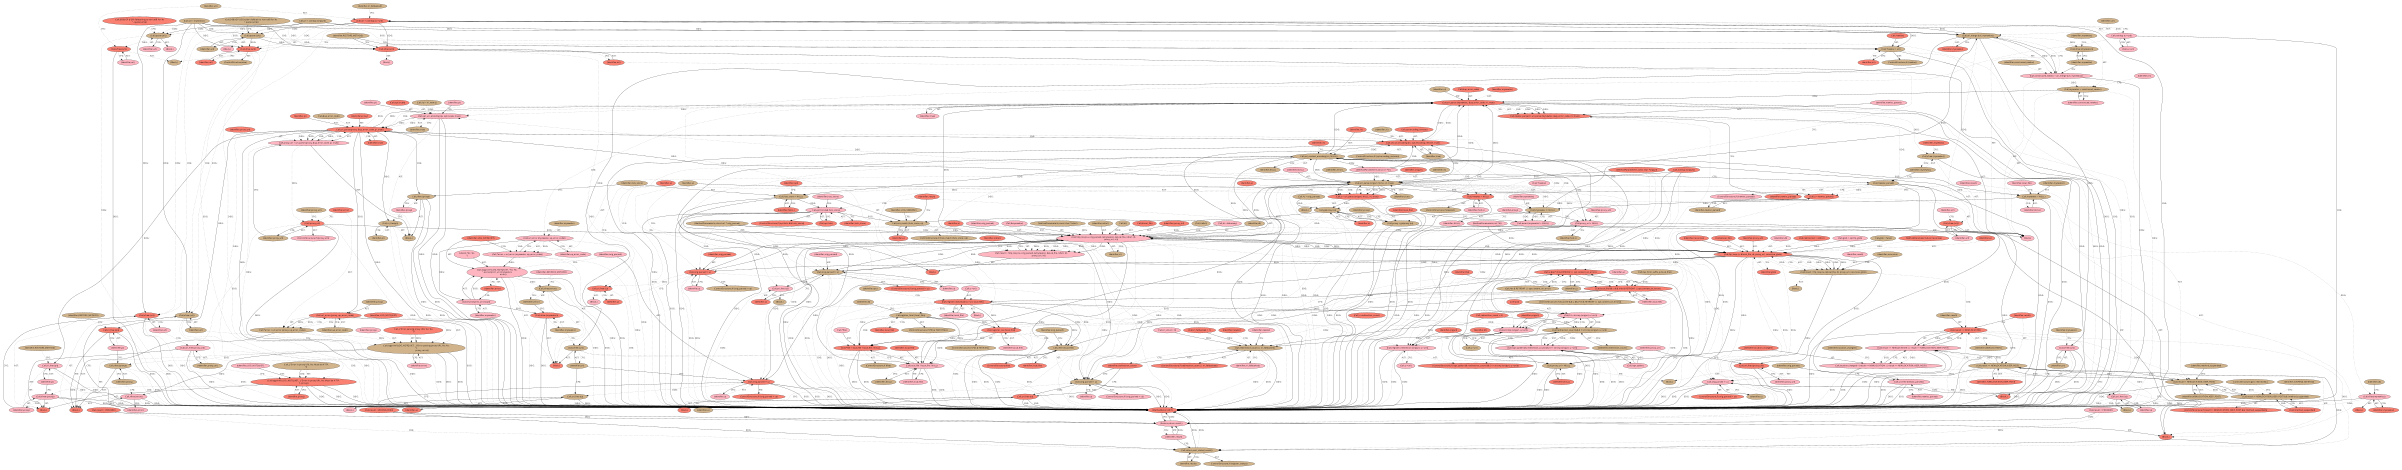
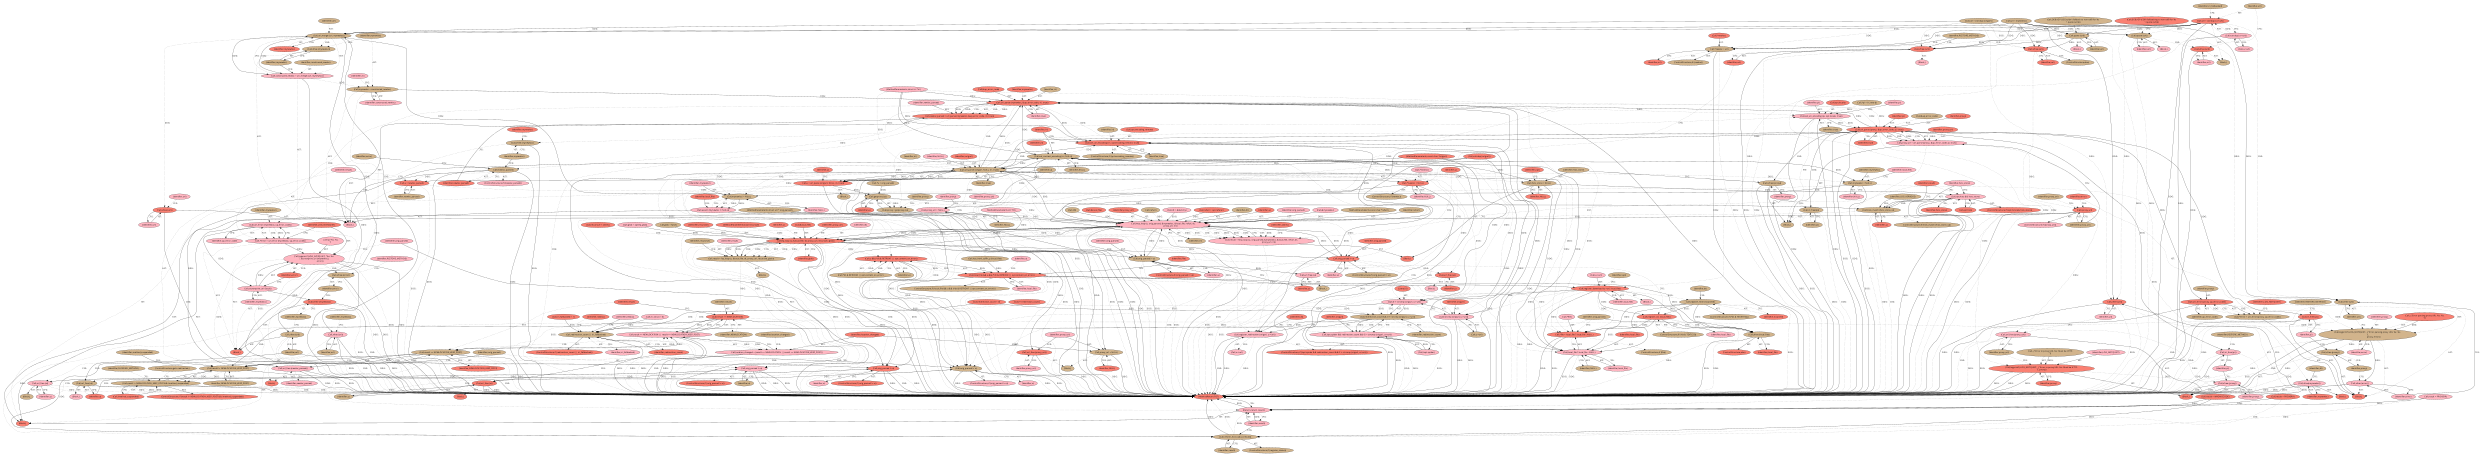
edge "(Call,set_content_encoding (iri, NULL))" -> "(MethodParameterIn,struct iri *iri)": reversed
node "(Call,refurl = opt.referer)": added
node "(Call,redirection = oldrec)": label "(Call,redirection = oldrec)" -> "(Call,recursive = oldrec)"
edge "(MethodParameterIn,const char *origurl)" -> "(Call,0 != strcmp (origurl, u->url))": style dotted -> solid
edge "(Call,register_download (u->url, local_file))" -> "(Call,local_file ? local_file : NULL)": added, label "DDG:"
edge "(Call,result == NEWLOCATION)" -> "(Call,result != NEWLOCATION_KEEP_POST)": style dotted -> solid
edge "(Call,inform_exit_status (result))" -> "(Return,return result;)": added, label "DDG:"
